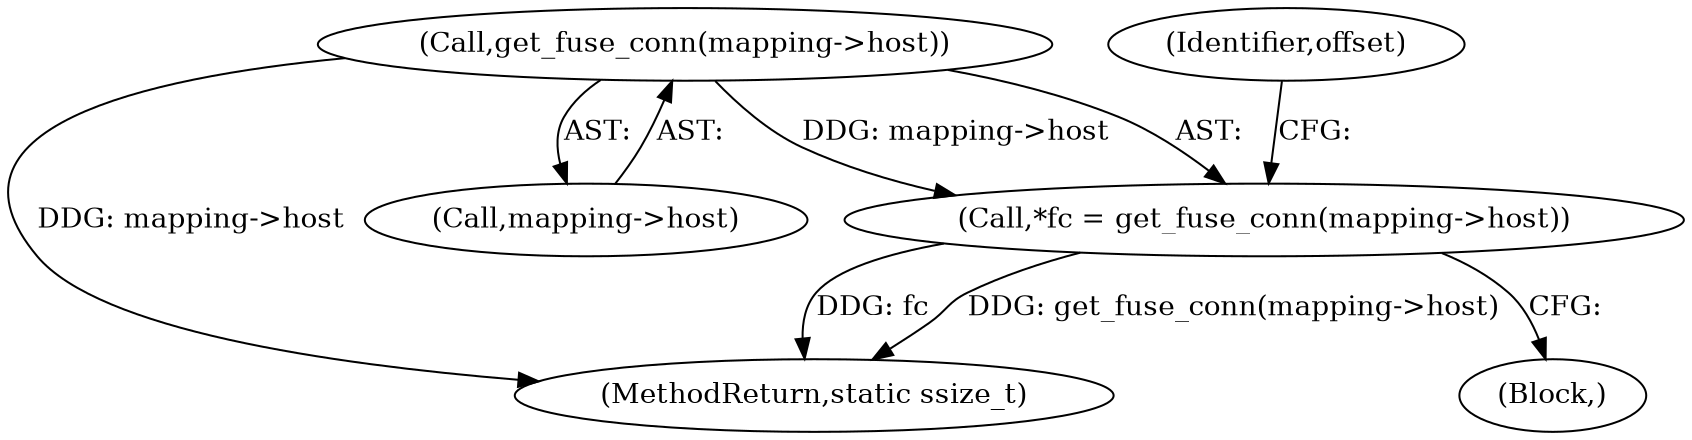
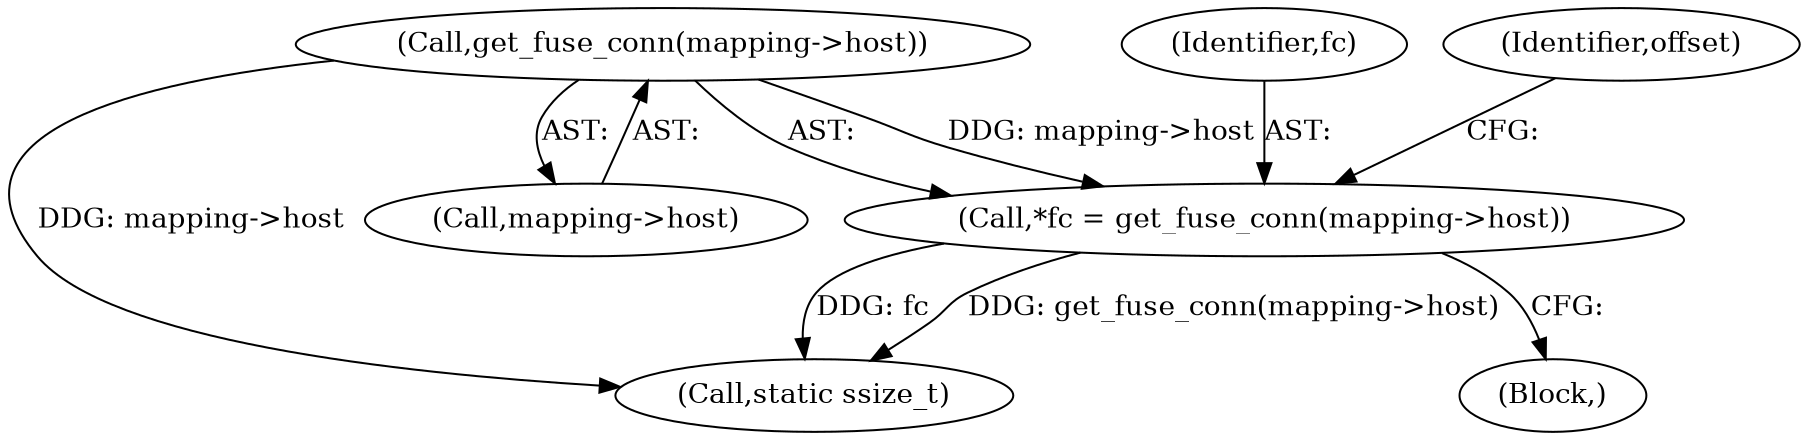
node "(Identifier,fc)": added
node "(MethodReturn,static ssize_t)": label "(MethodReturn,static ssize_t)" -> "(Call,static ssize_t)"
